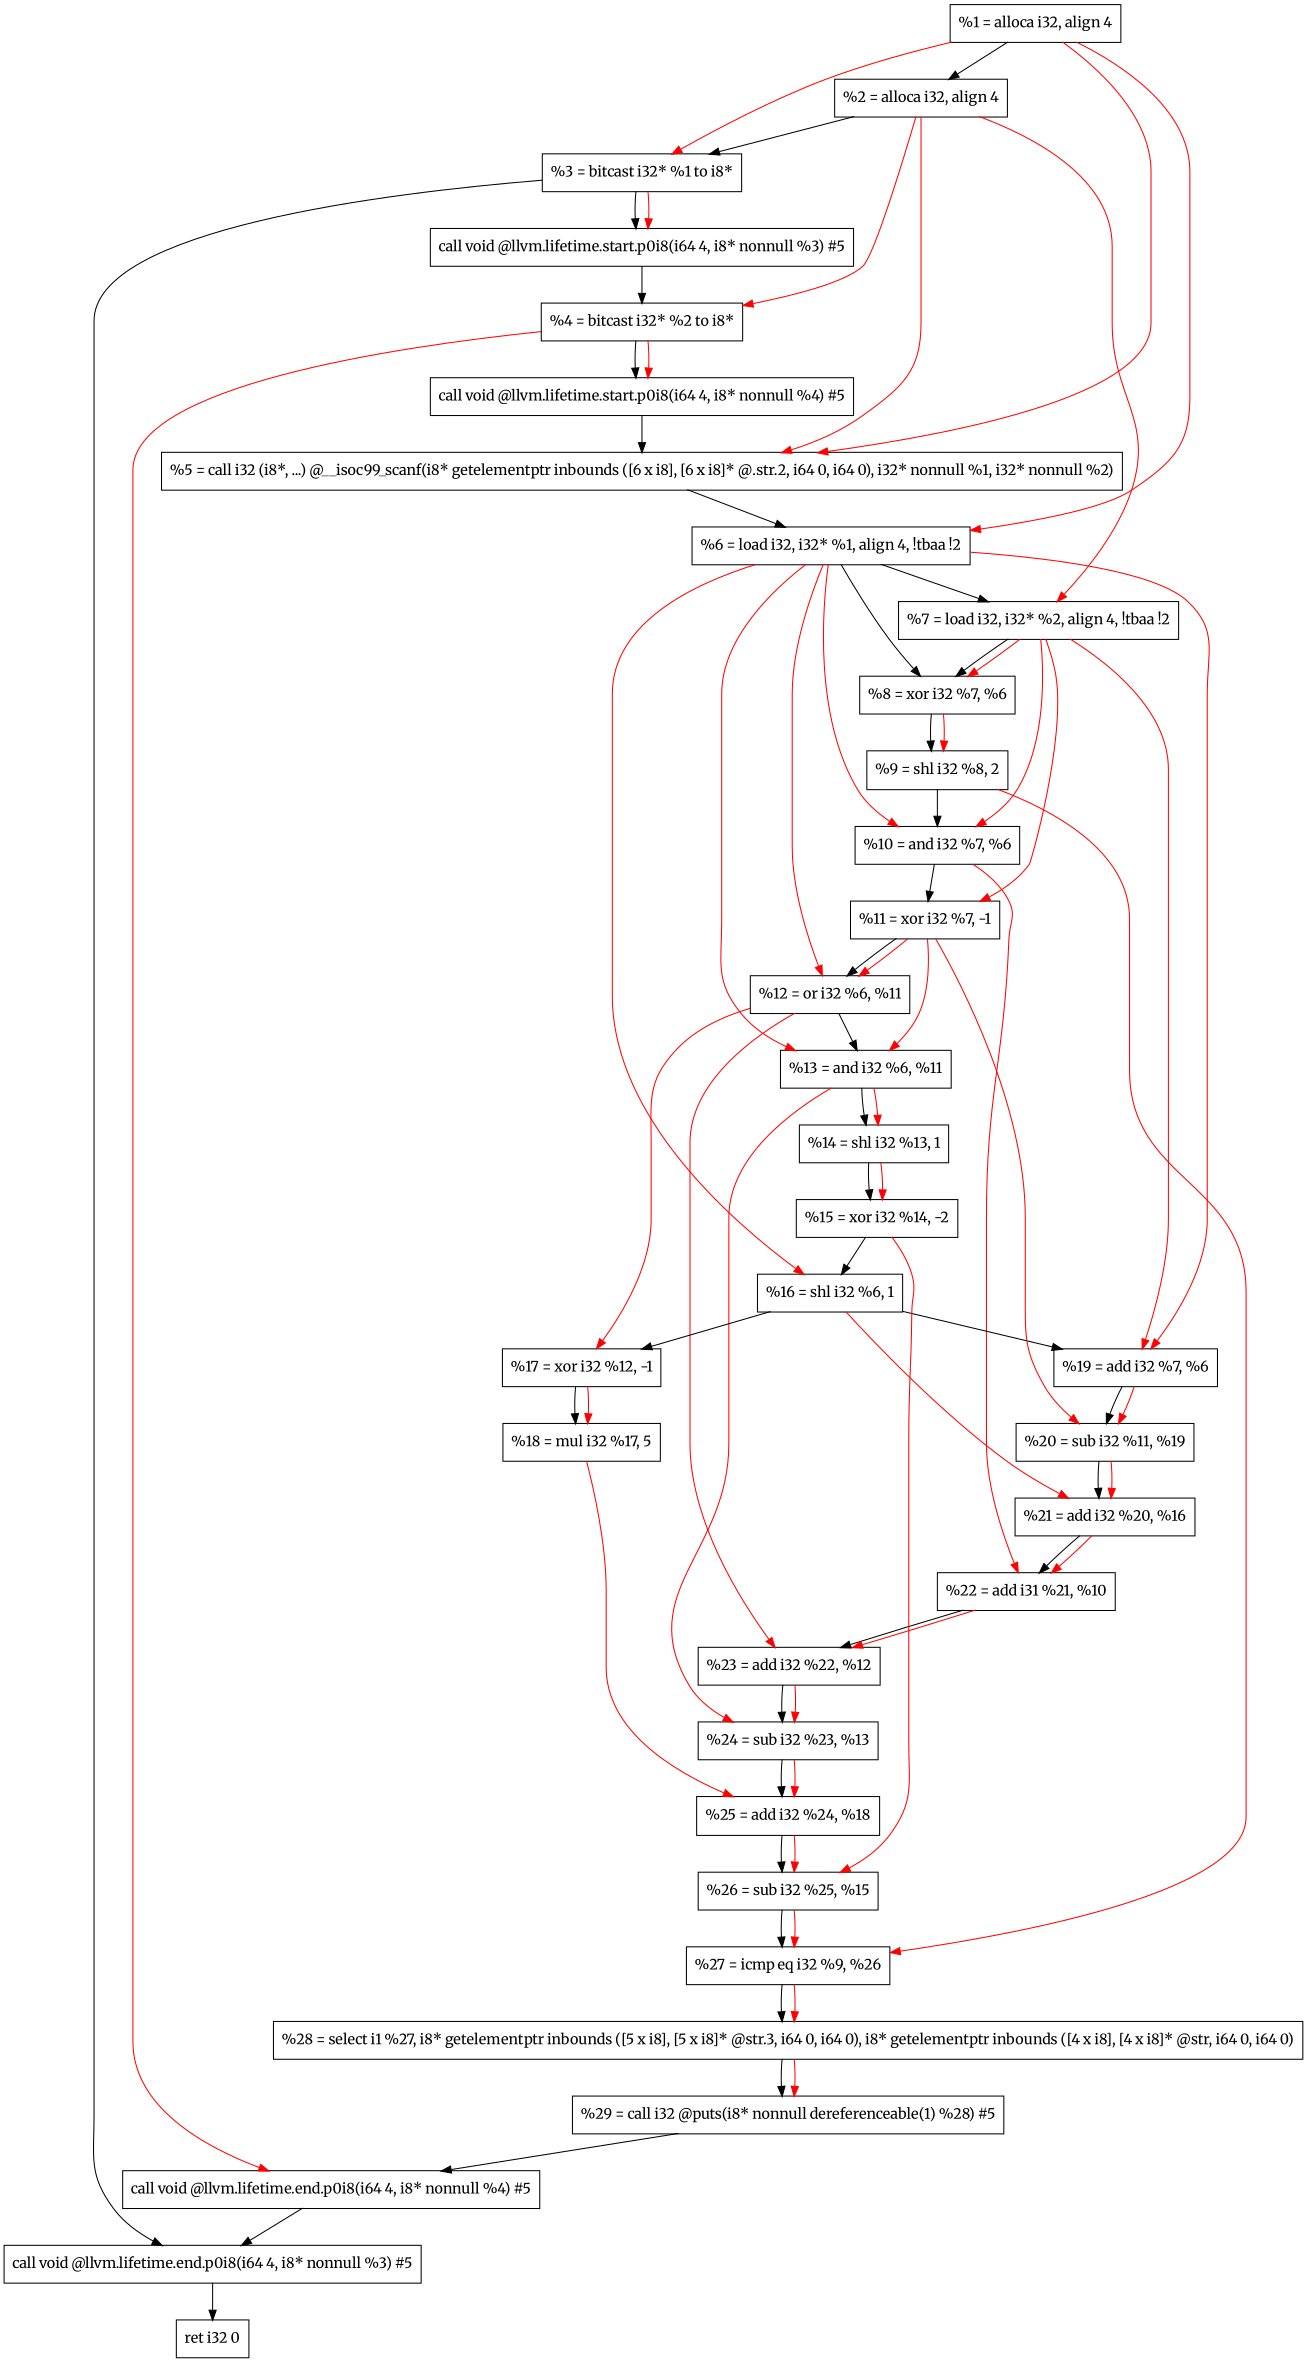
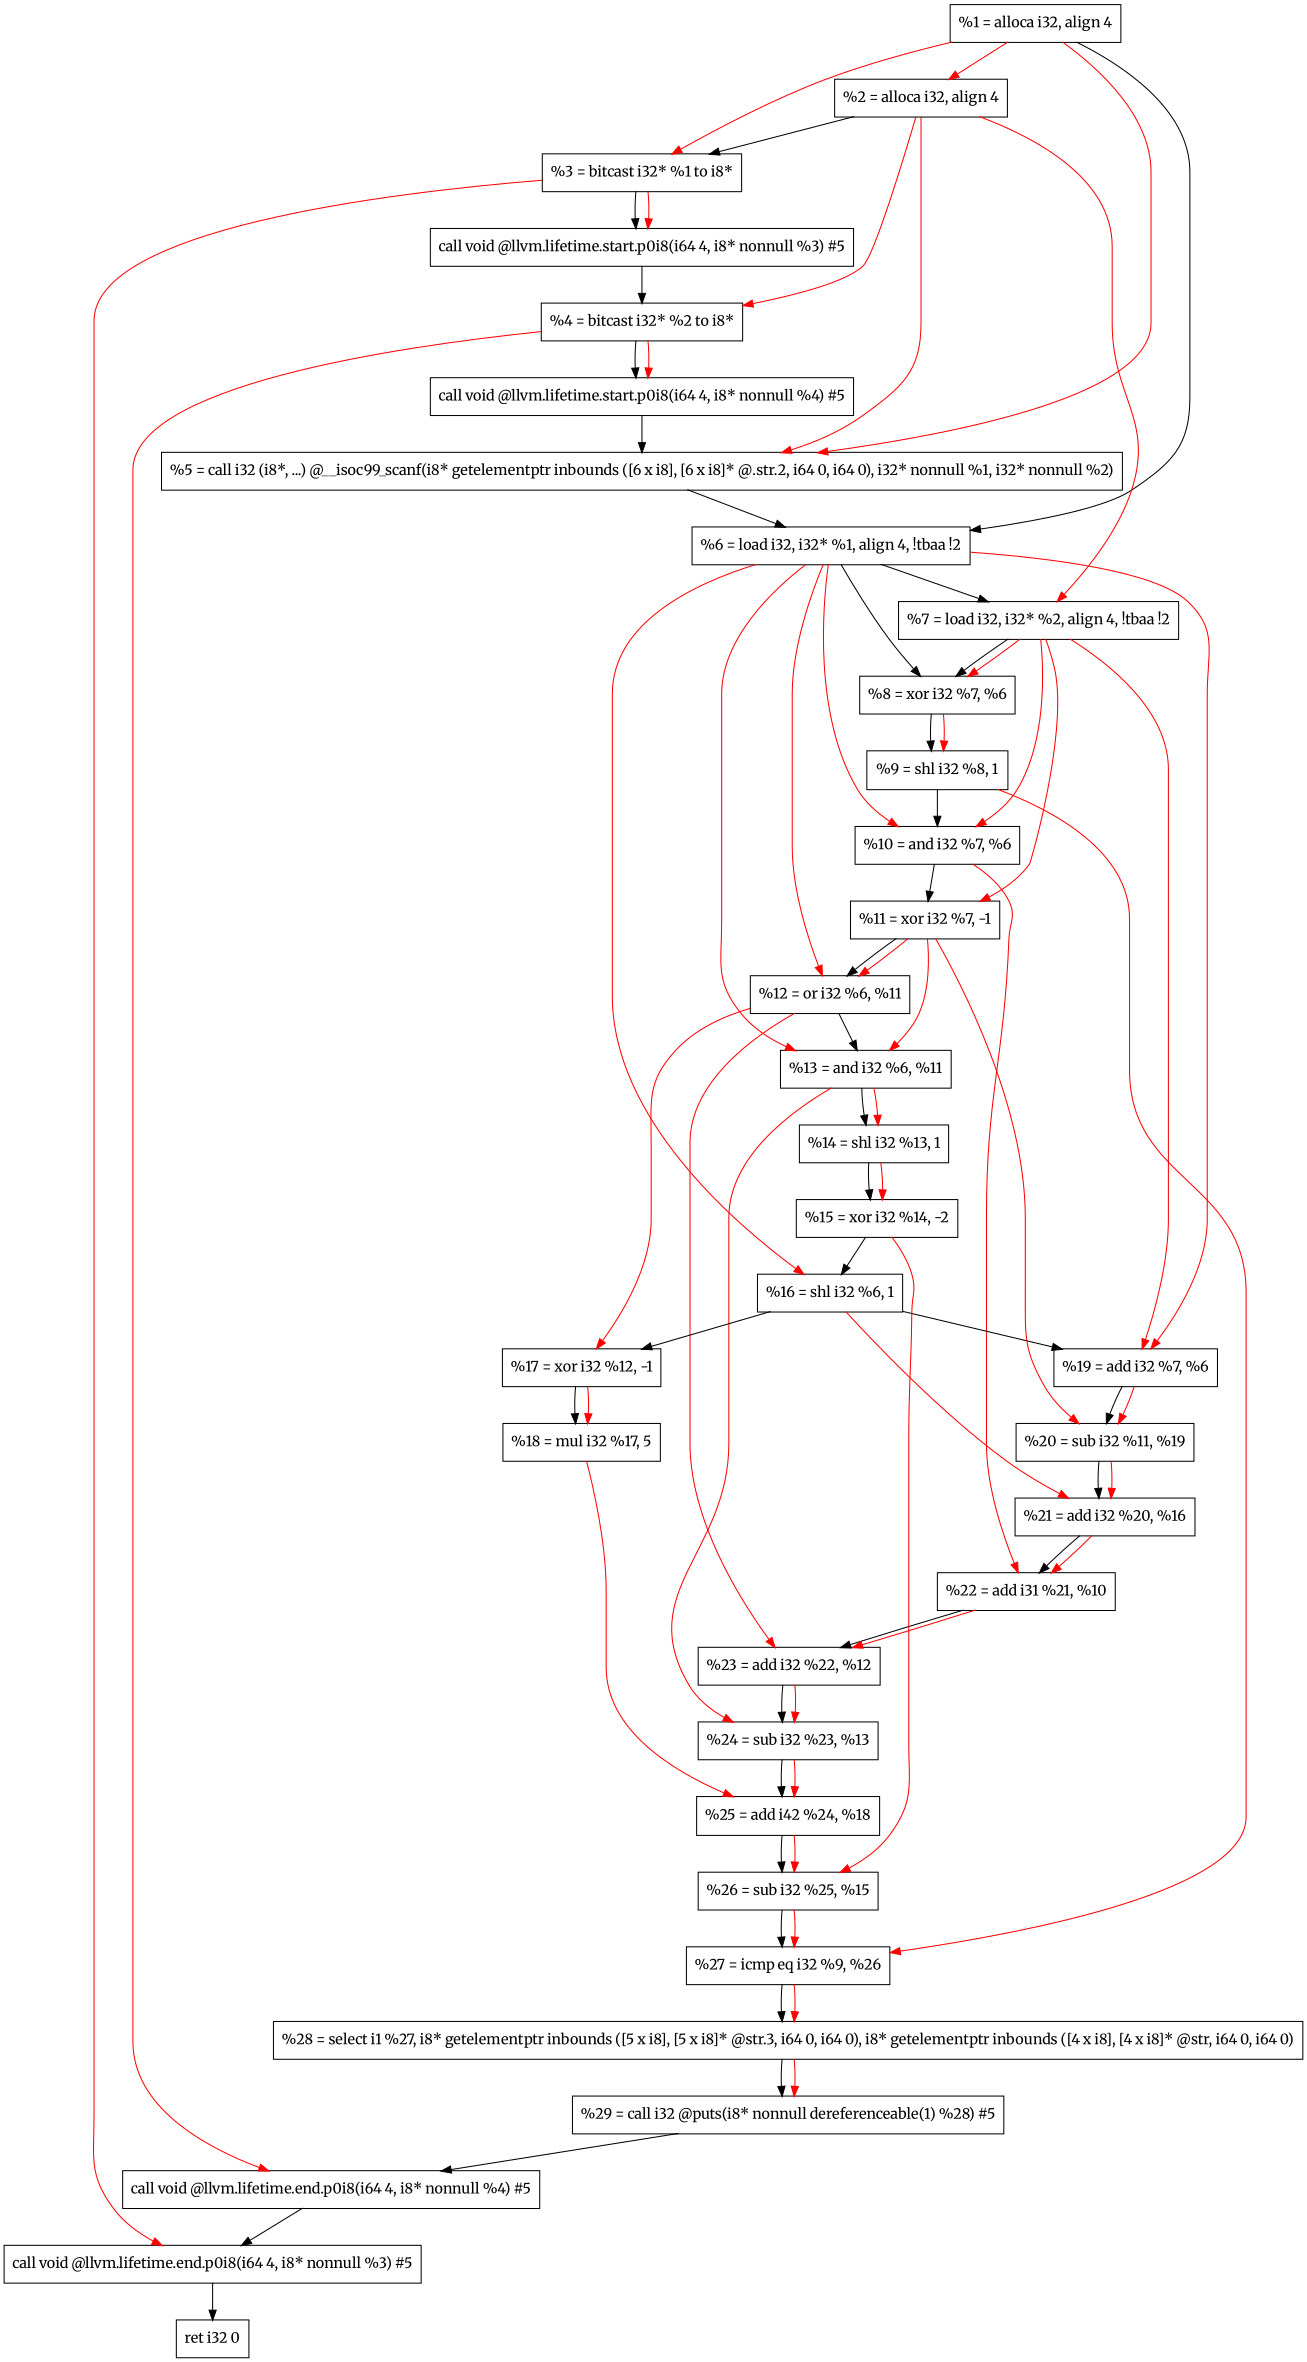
edge "%1 = alloca i32, align 4" -> "%2 = alloca i32, align 4": color black -> red
edge "%1 = alloca i32, align 4" -> "%6 = load i32, i32* %1, align 4, !tbaa !2": color red -> black
node "%9 = shl i32 %8, 2": label "%9 = shl i32 %8, 2" -> "%9 = shl i32 %8, 1"
edge "%3 = bitcast i32* %1 to i8*" -> "call void @llvm.lifetime.end.p0i8(i64 4, i8* nonnull %3) #5": color black -> red
node "%25 = add i32 %24, %18": label "%25 = add i32 %24, %18" -> "%25 = add i42 %24, %18"
